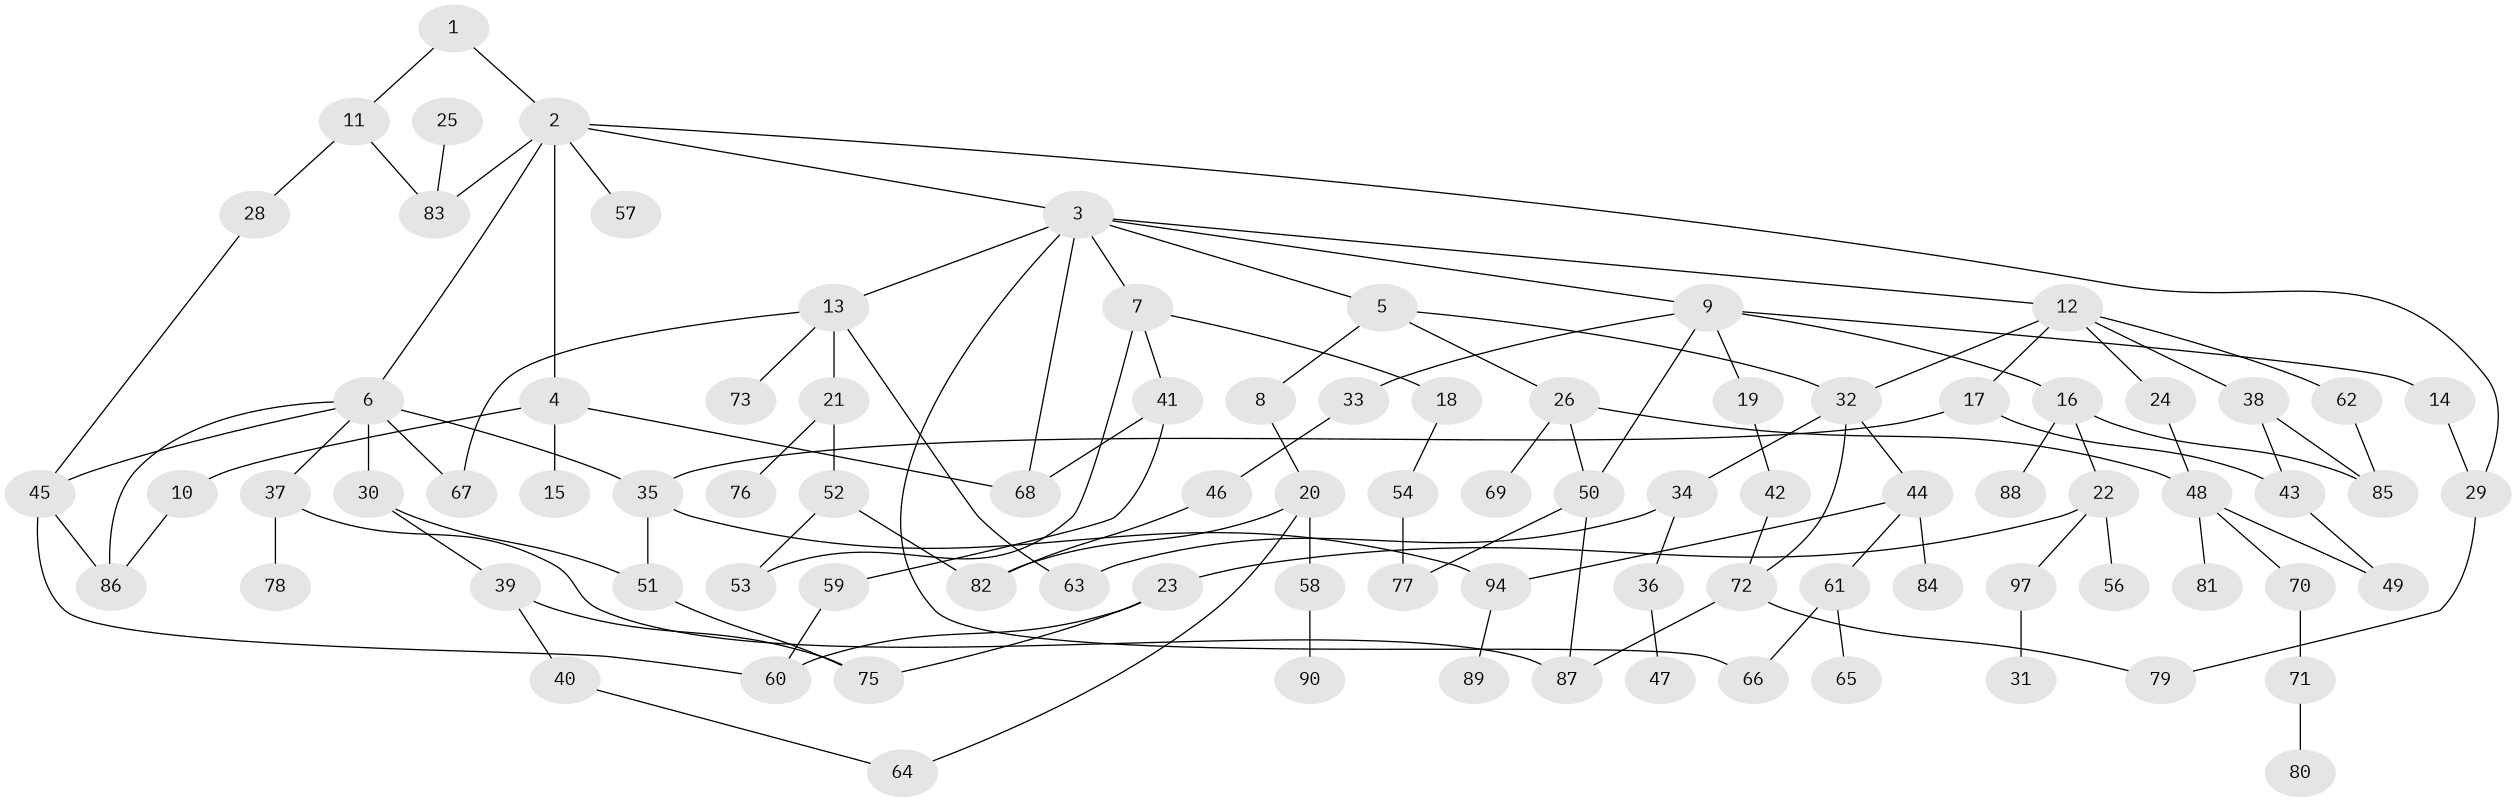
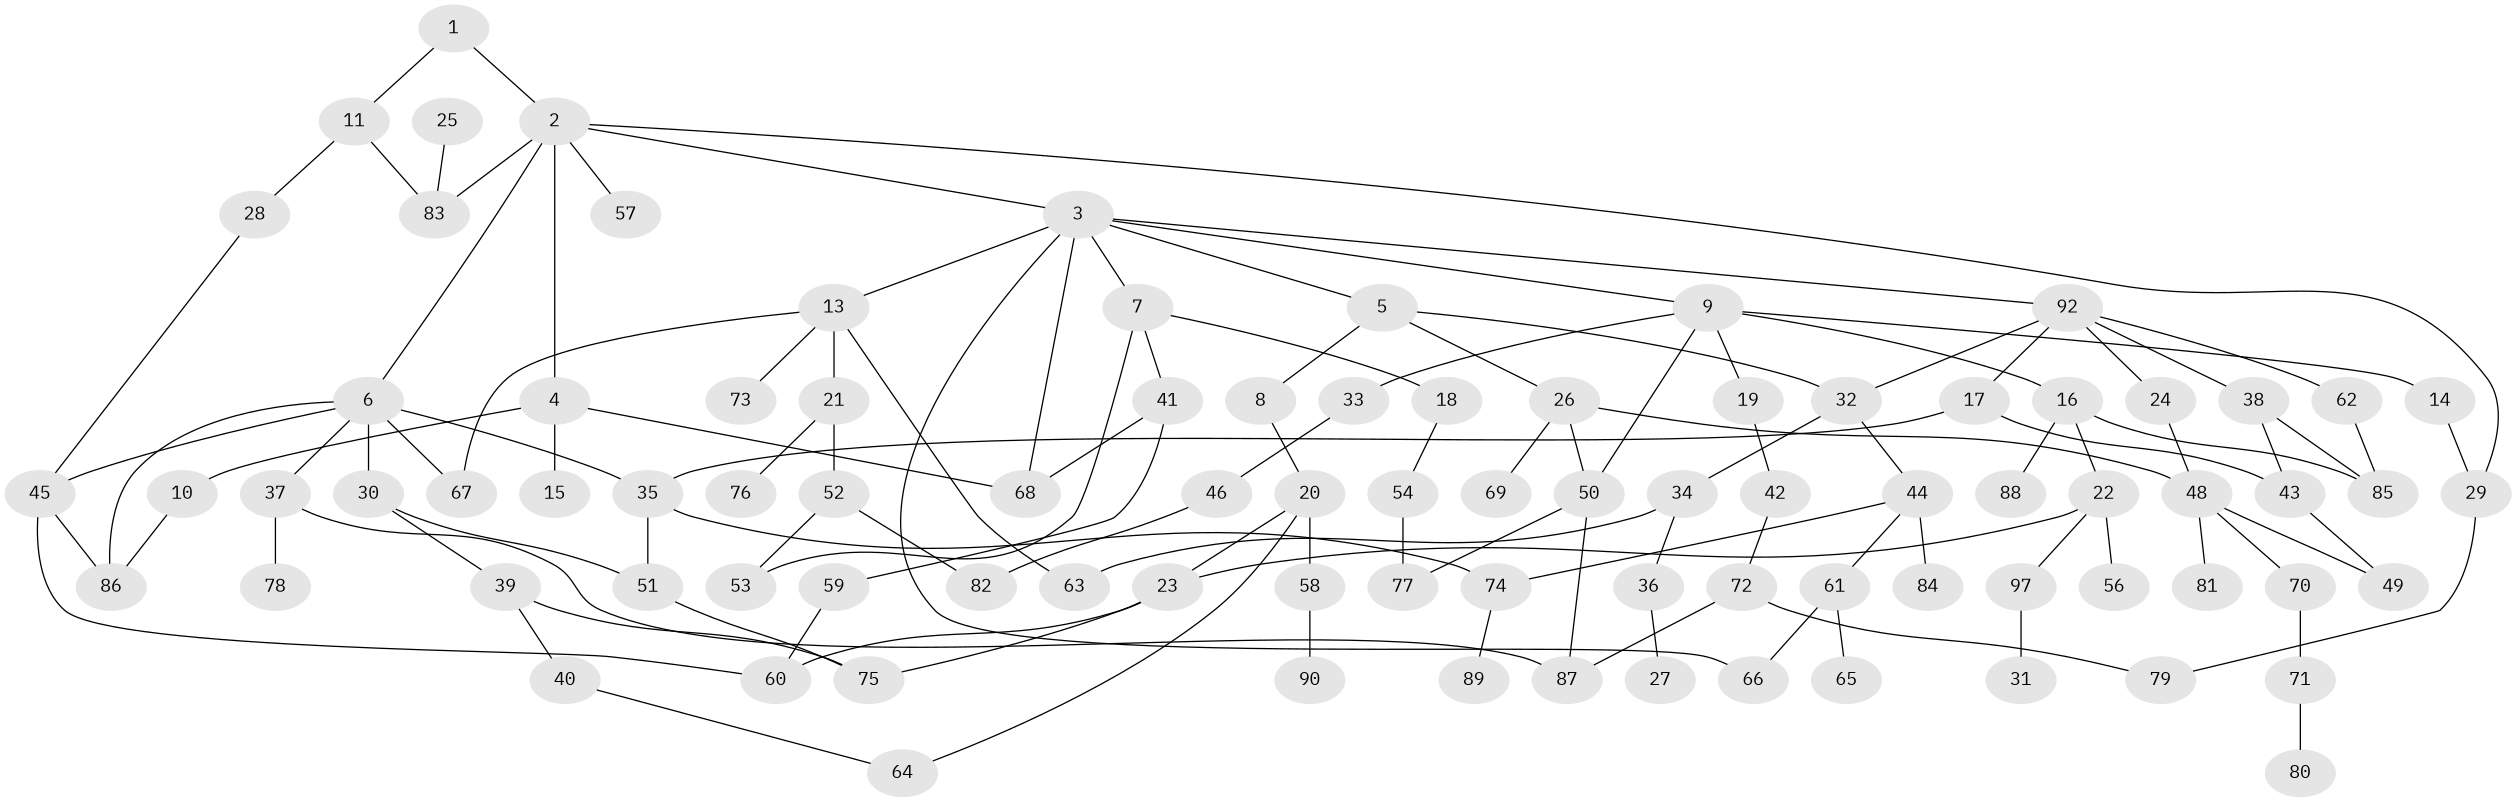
node "12": label "12" -> "92"
edge "32" -- "72": removed
edge "20" -- "82": now "20" -- "23"
node "94": label "94" -> "74"
node "47": label "47" -> "27"
